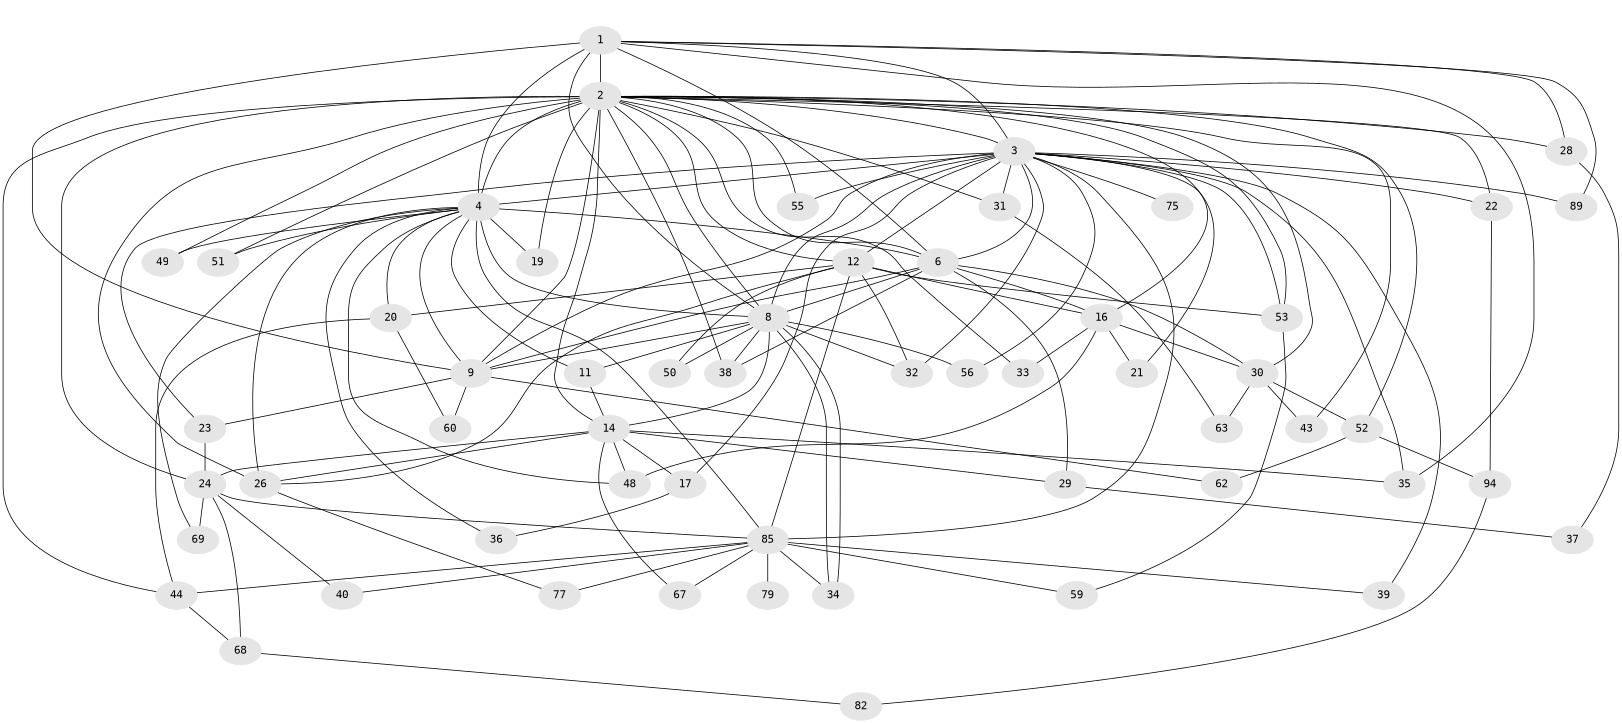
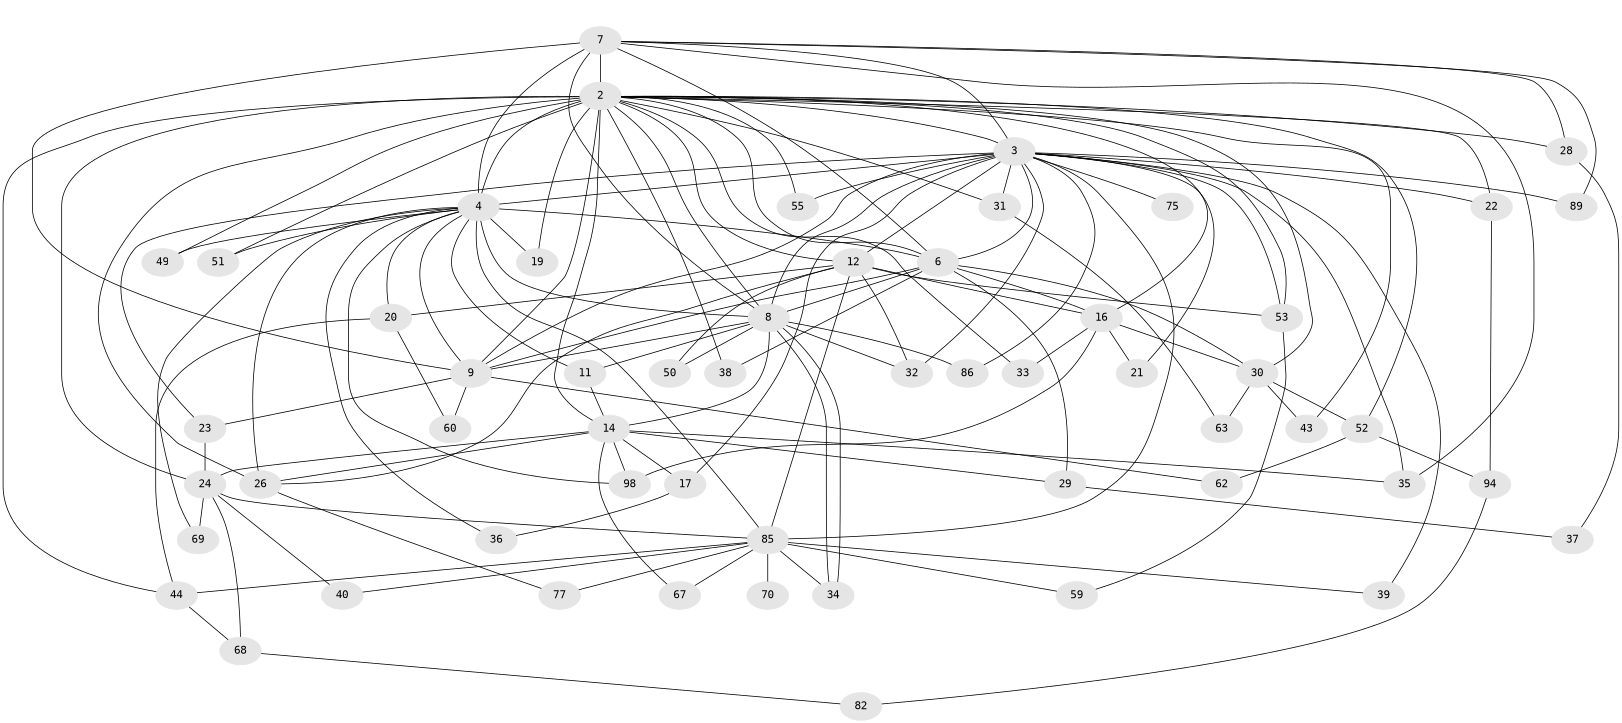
node "1": label "1" -> "7"
edge "8" -- "38": removed
node "56": label "56" -> "86"
node "48": label "48" -> "98"
node "79": label "79" -> "70"
